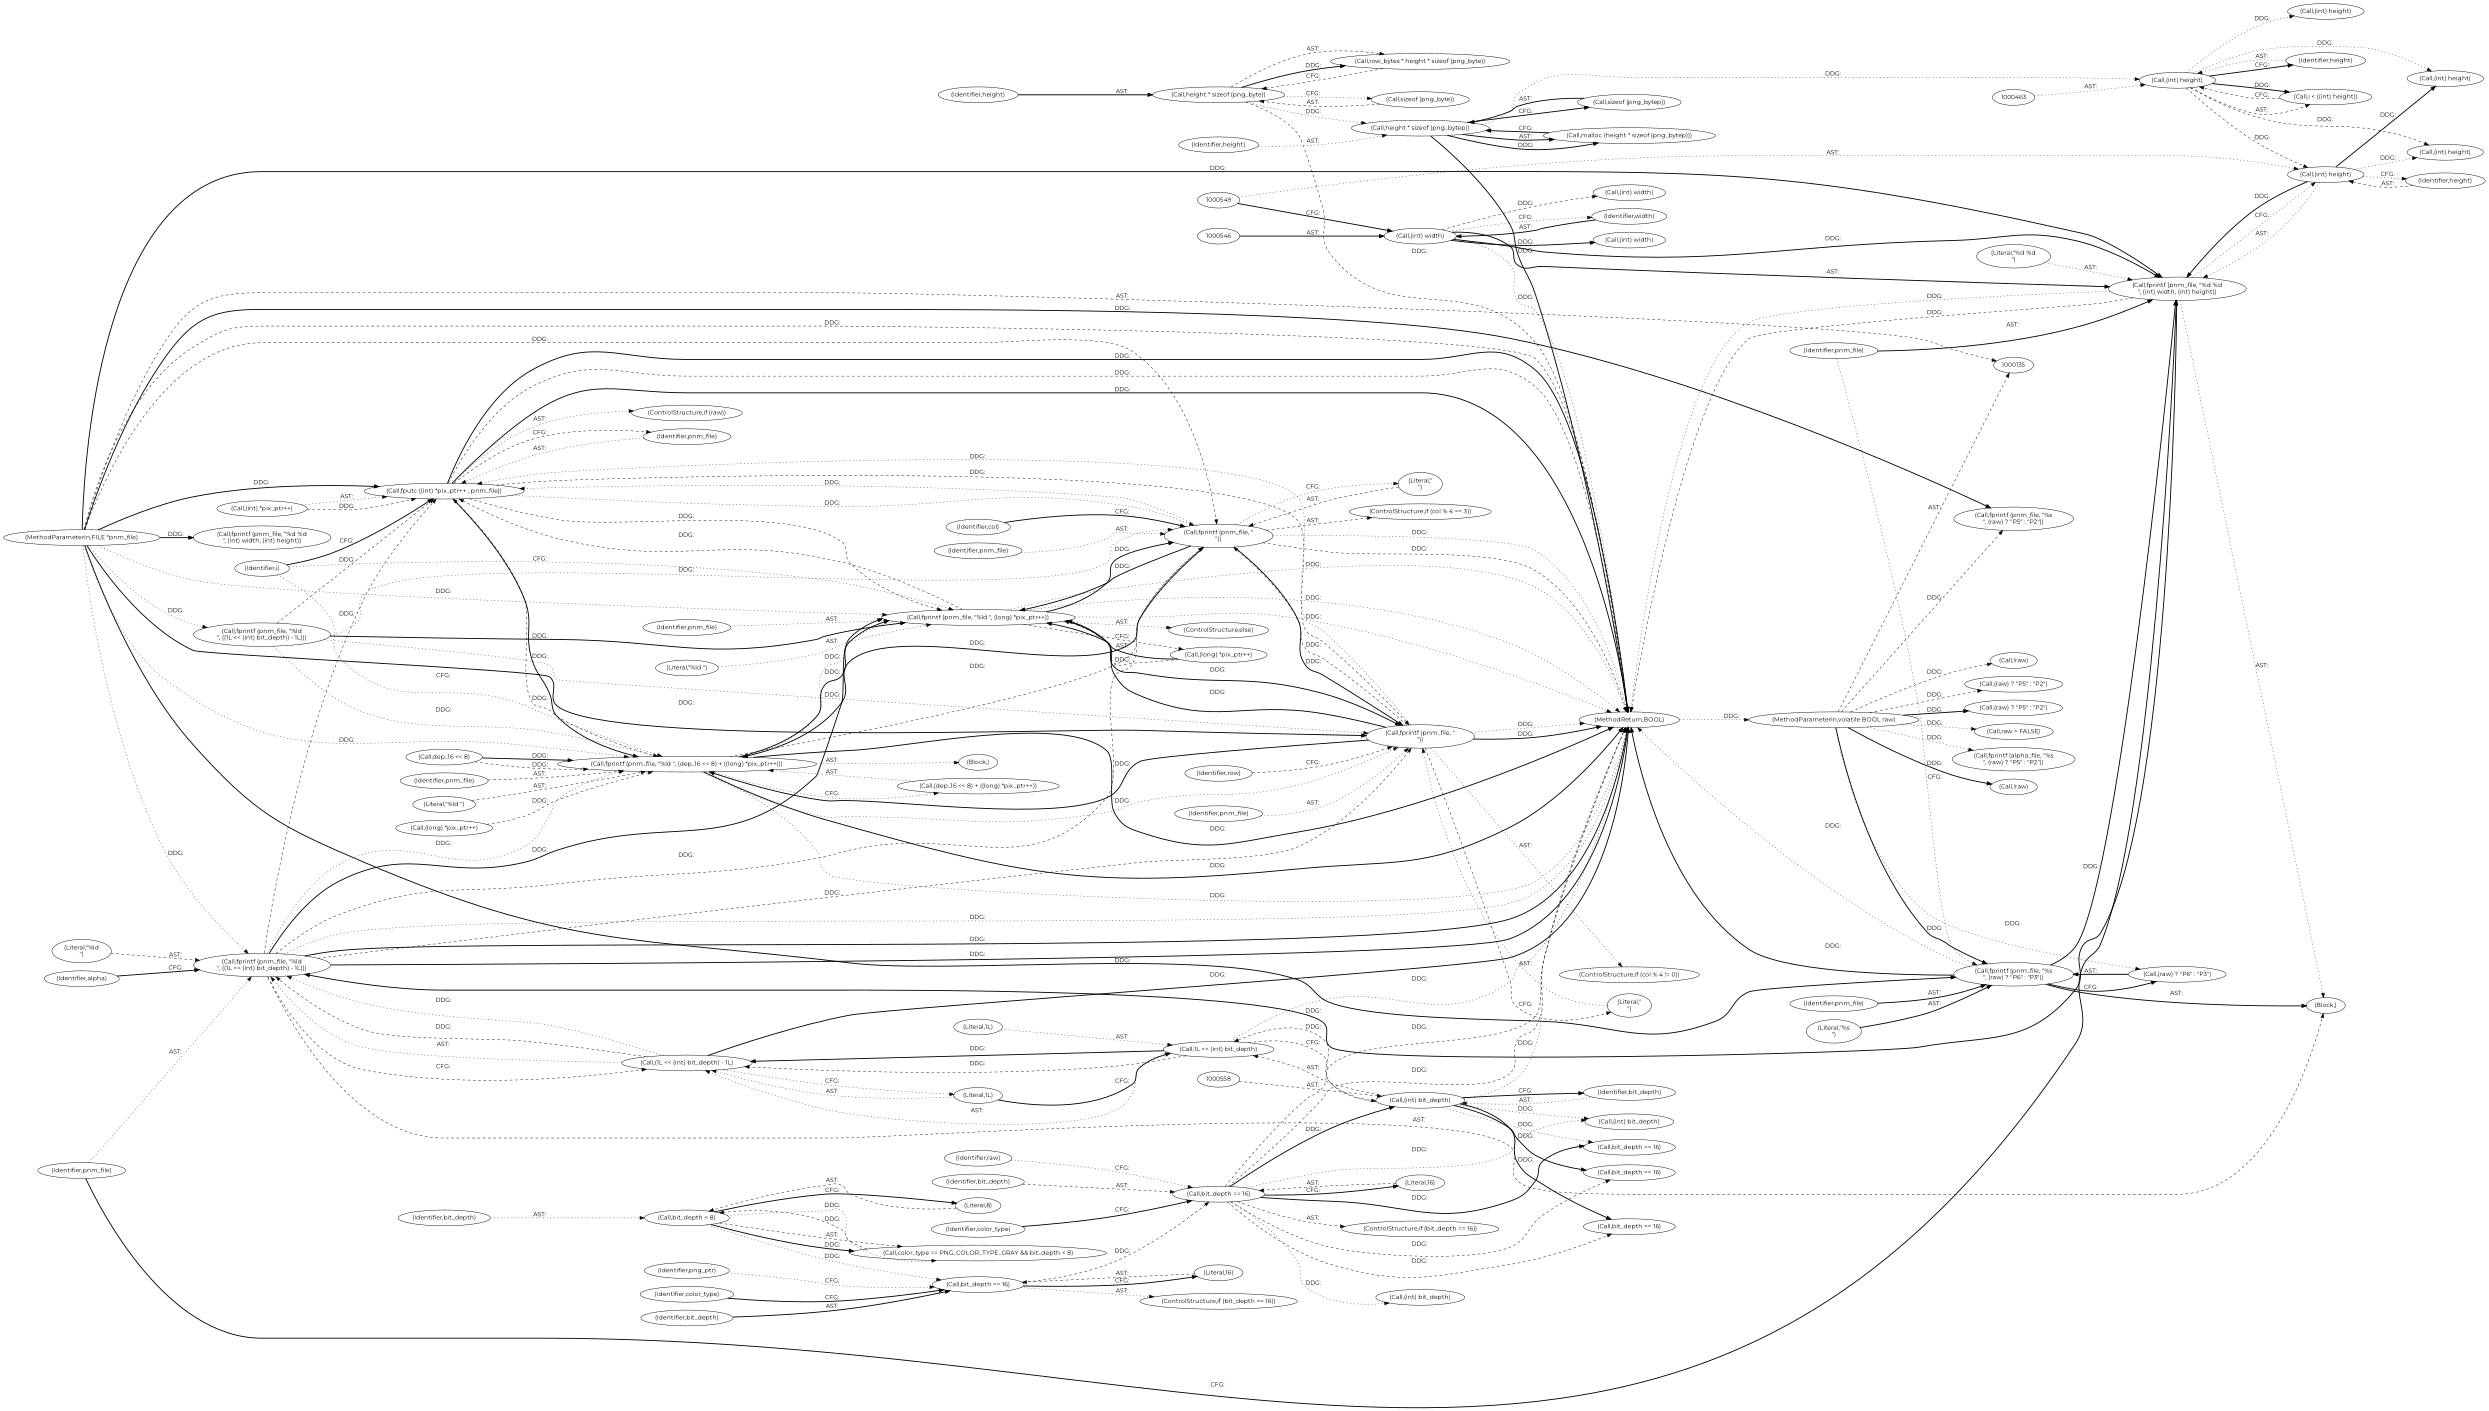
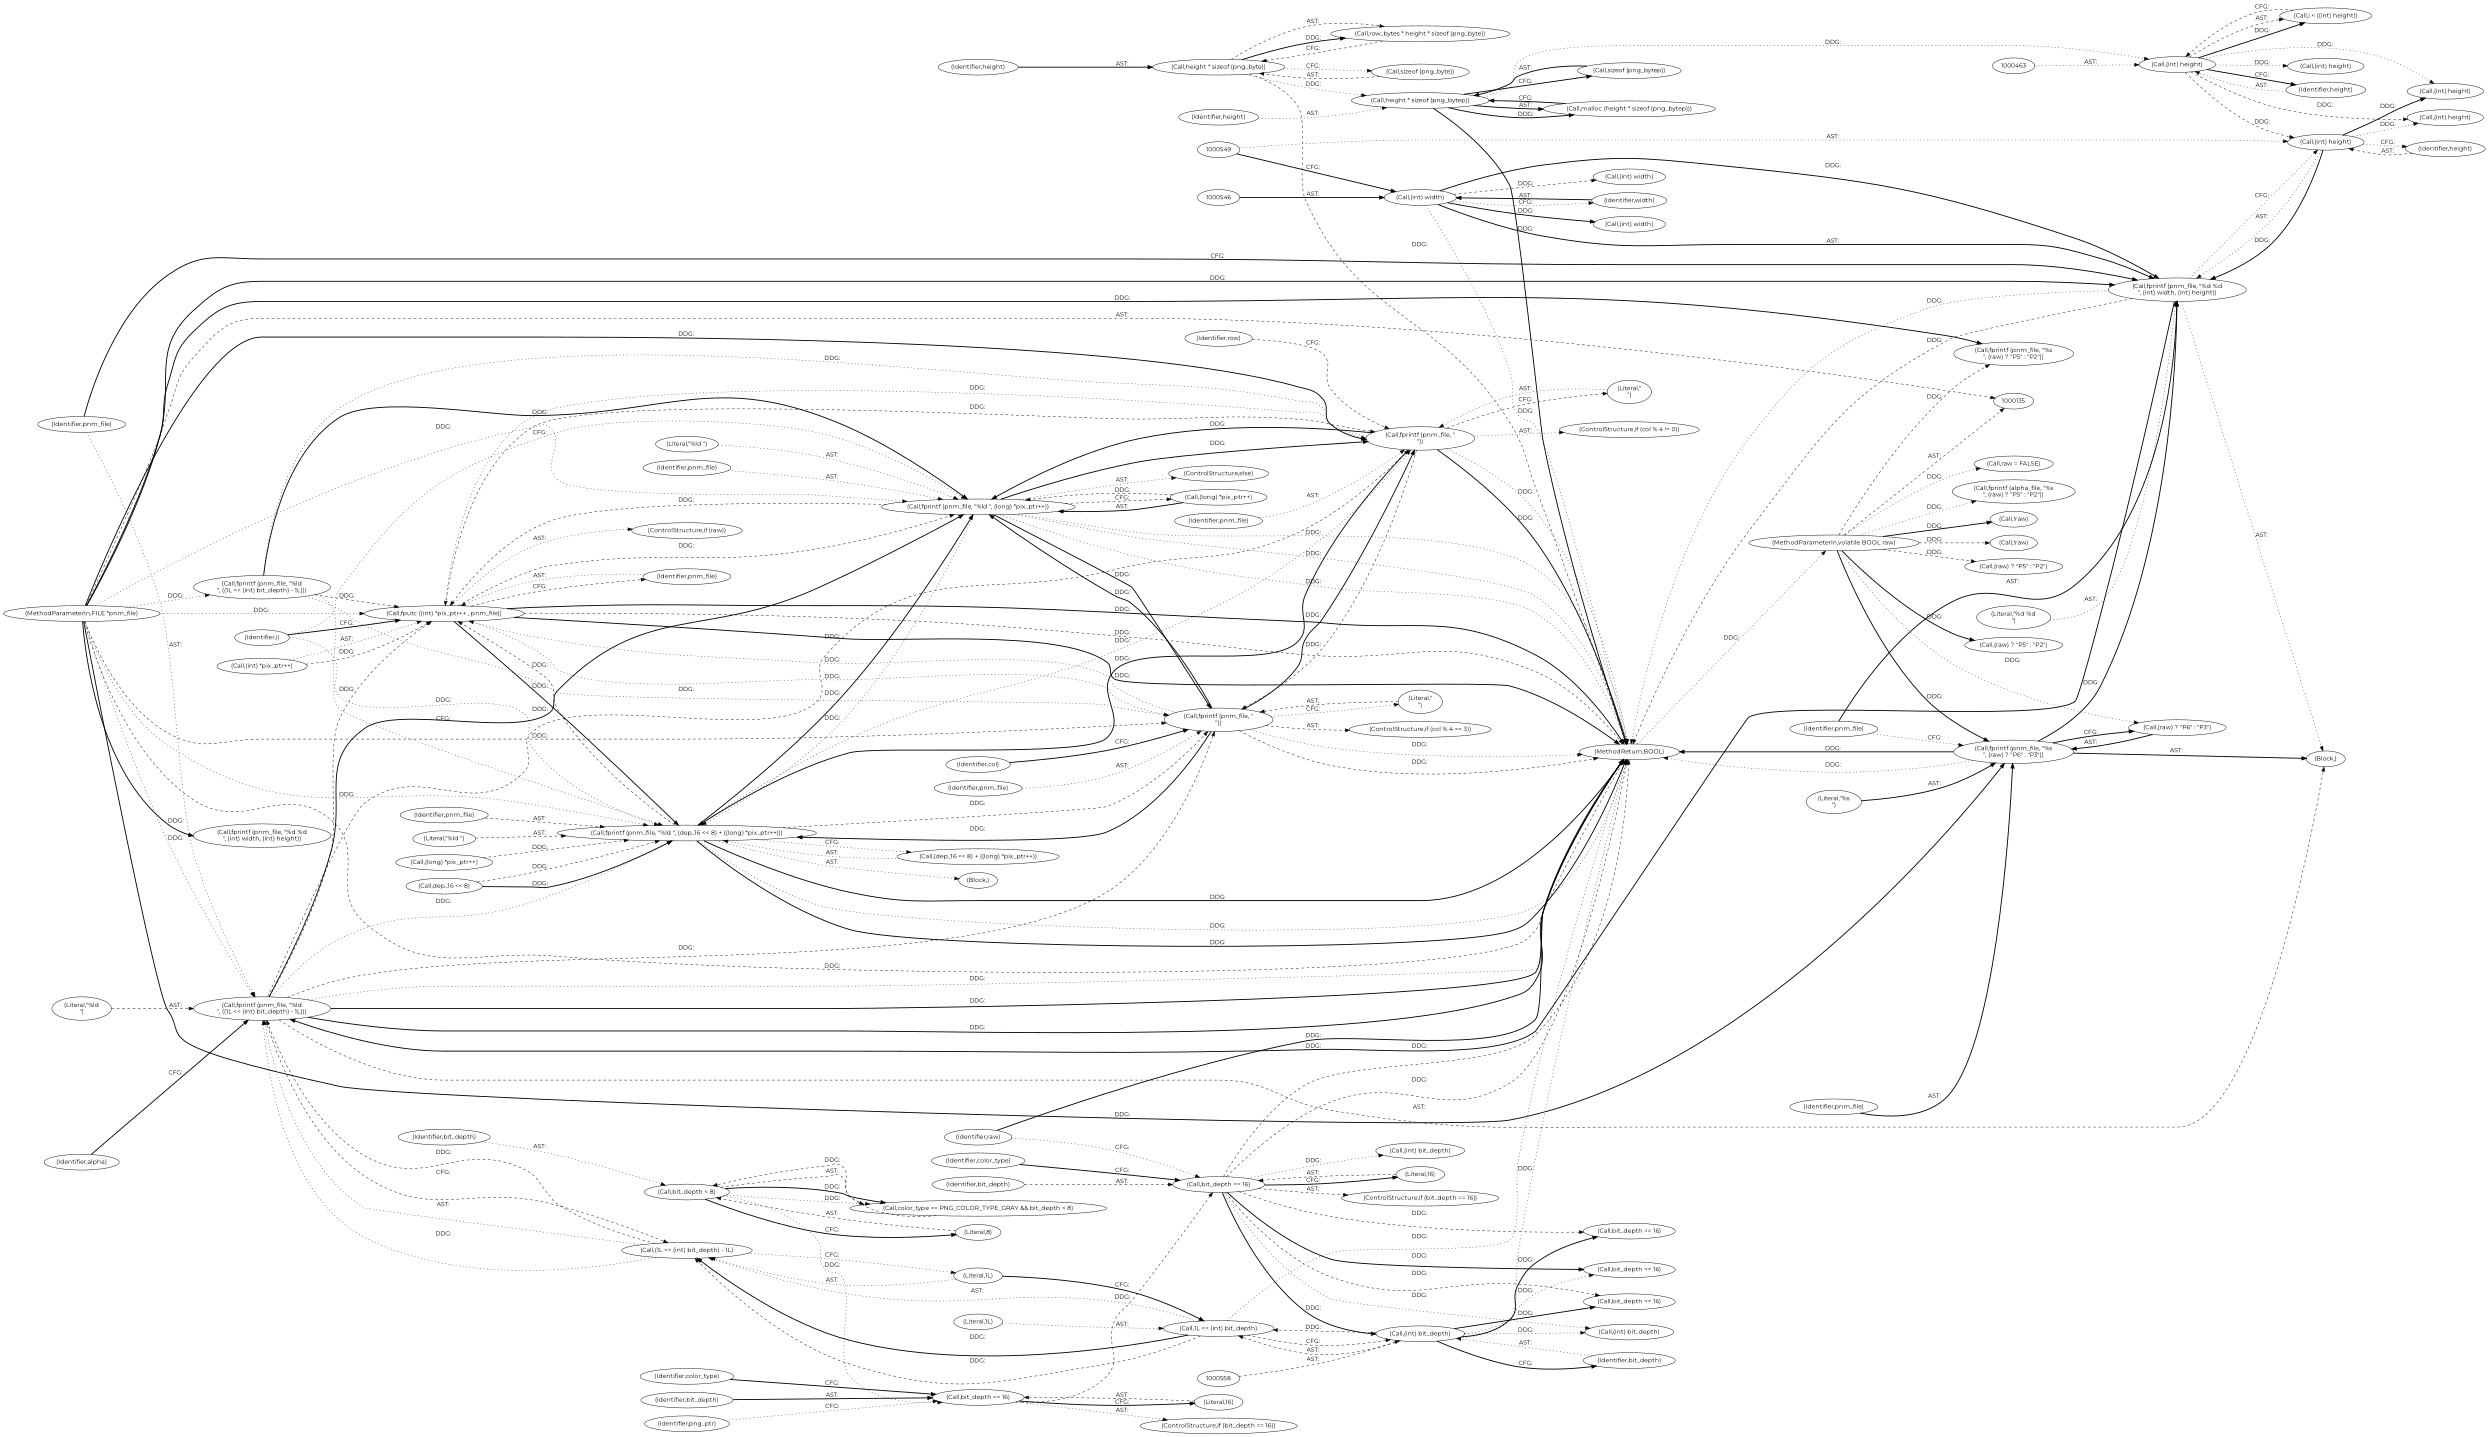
edge "(MethodParameterIn,FILE *pnm_file)" -> "(Call,fputc ((int) *pix_ptr++ , pnm_file))": style bold -> dotted
edge "(Call,(1L << (int) bit_depth) - 1L)" -> "(MethodReturn,BOOL)": now "(Identifier,raw)" -> "(MethodReturn,BOOL)"
